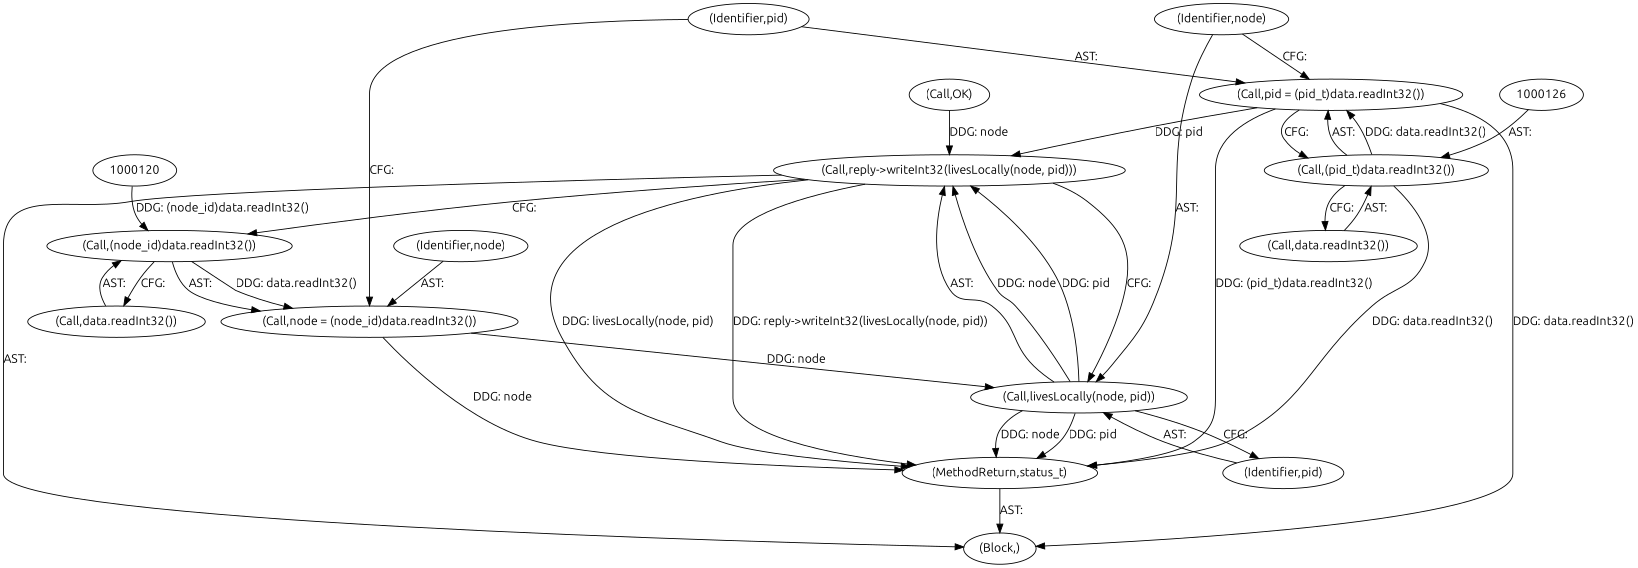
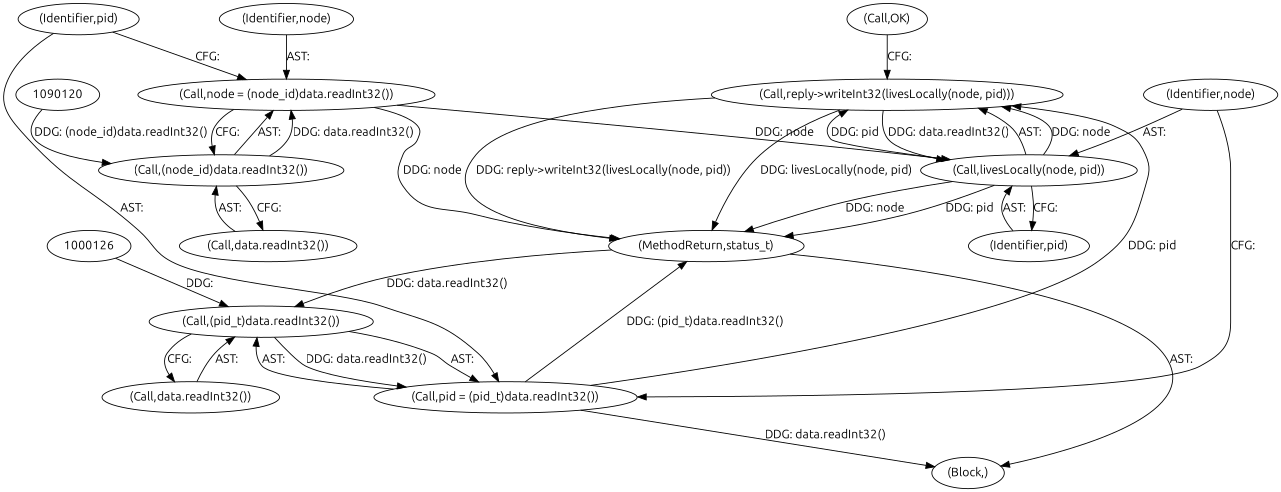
edge "(Call,OK)" -> "(Call,reply->writeInt32(livesLocally(node, pid)))": label "DDG: node" -> "CFG: "
edge "(Call,pid = (pid_t)data.readInt32())" -> "(Call,(pid_t)data.readInt32())": label "CFG: " -> "AST: "
edge "1000126" -> "(Call,(pid_t)data.readInt32())": label "AST: " -> "DDG: "
node "1000120": label "1000120" -> "1090120"
edge "(Call,reply->writeInt32(livesLocally(node, pid)))" -> "(Call,(node_id)data.readInt32())": now "(Call,node = (node_id)data.readInt32())" -> "(Call,(node_id)data.readInt32())"
edge "(Call,reply->writeInt32(livesLocally(node, pid)))" -> "(Call,livesLocally(node, pid))": label "CFG: " -> "DDG: data.readInt32()"
edge "(Call,(pid_t)data.readInt32())" -> "(MethodReturn,status_t)": reversed
edge "(Call,reply->writeInt32(livesLocally(node, pid)))" -> "(Block,)": removed, label "AST:"
